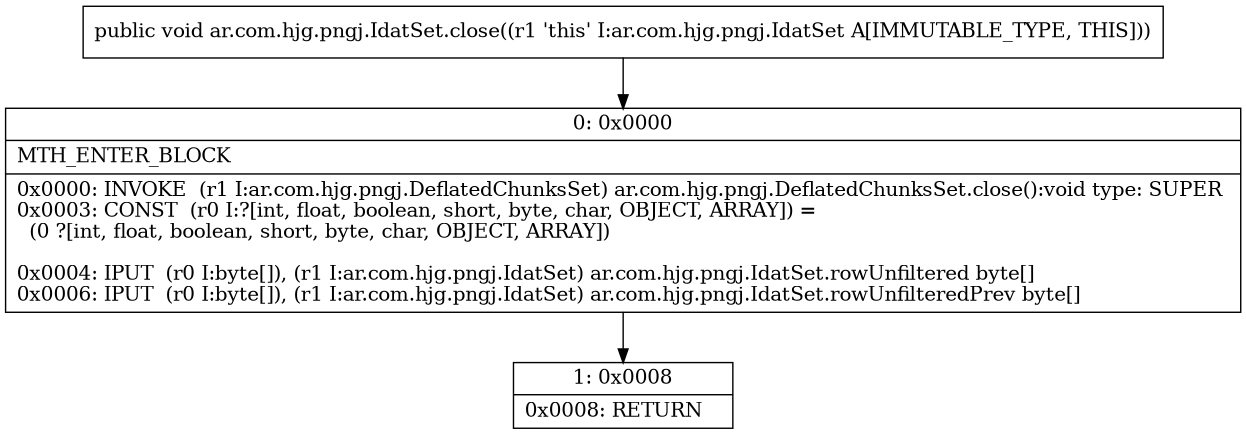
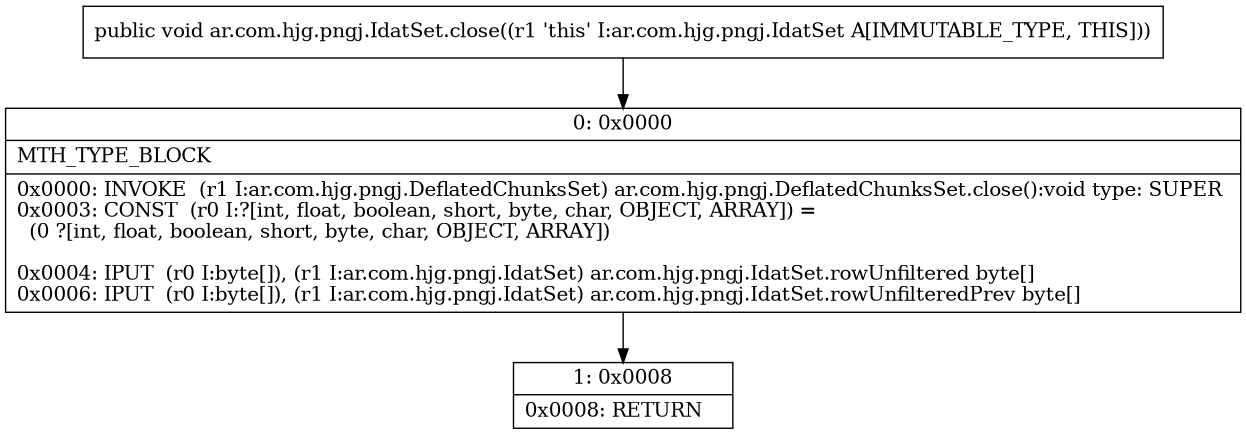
node "0: 0x0000": text "MTH_ENTER_BLOCK" -> "MTH_TYPE_BLOCK"
